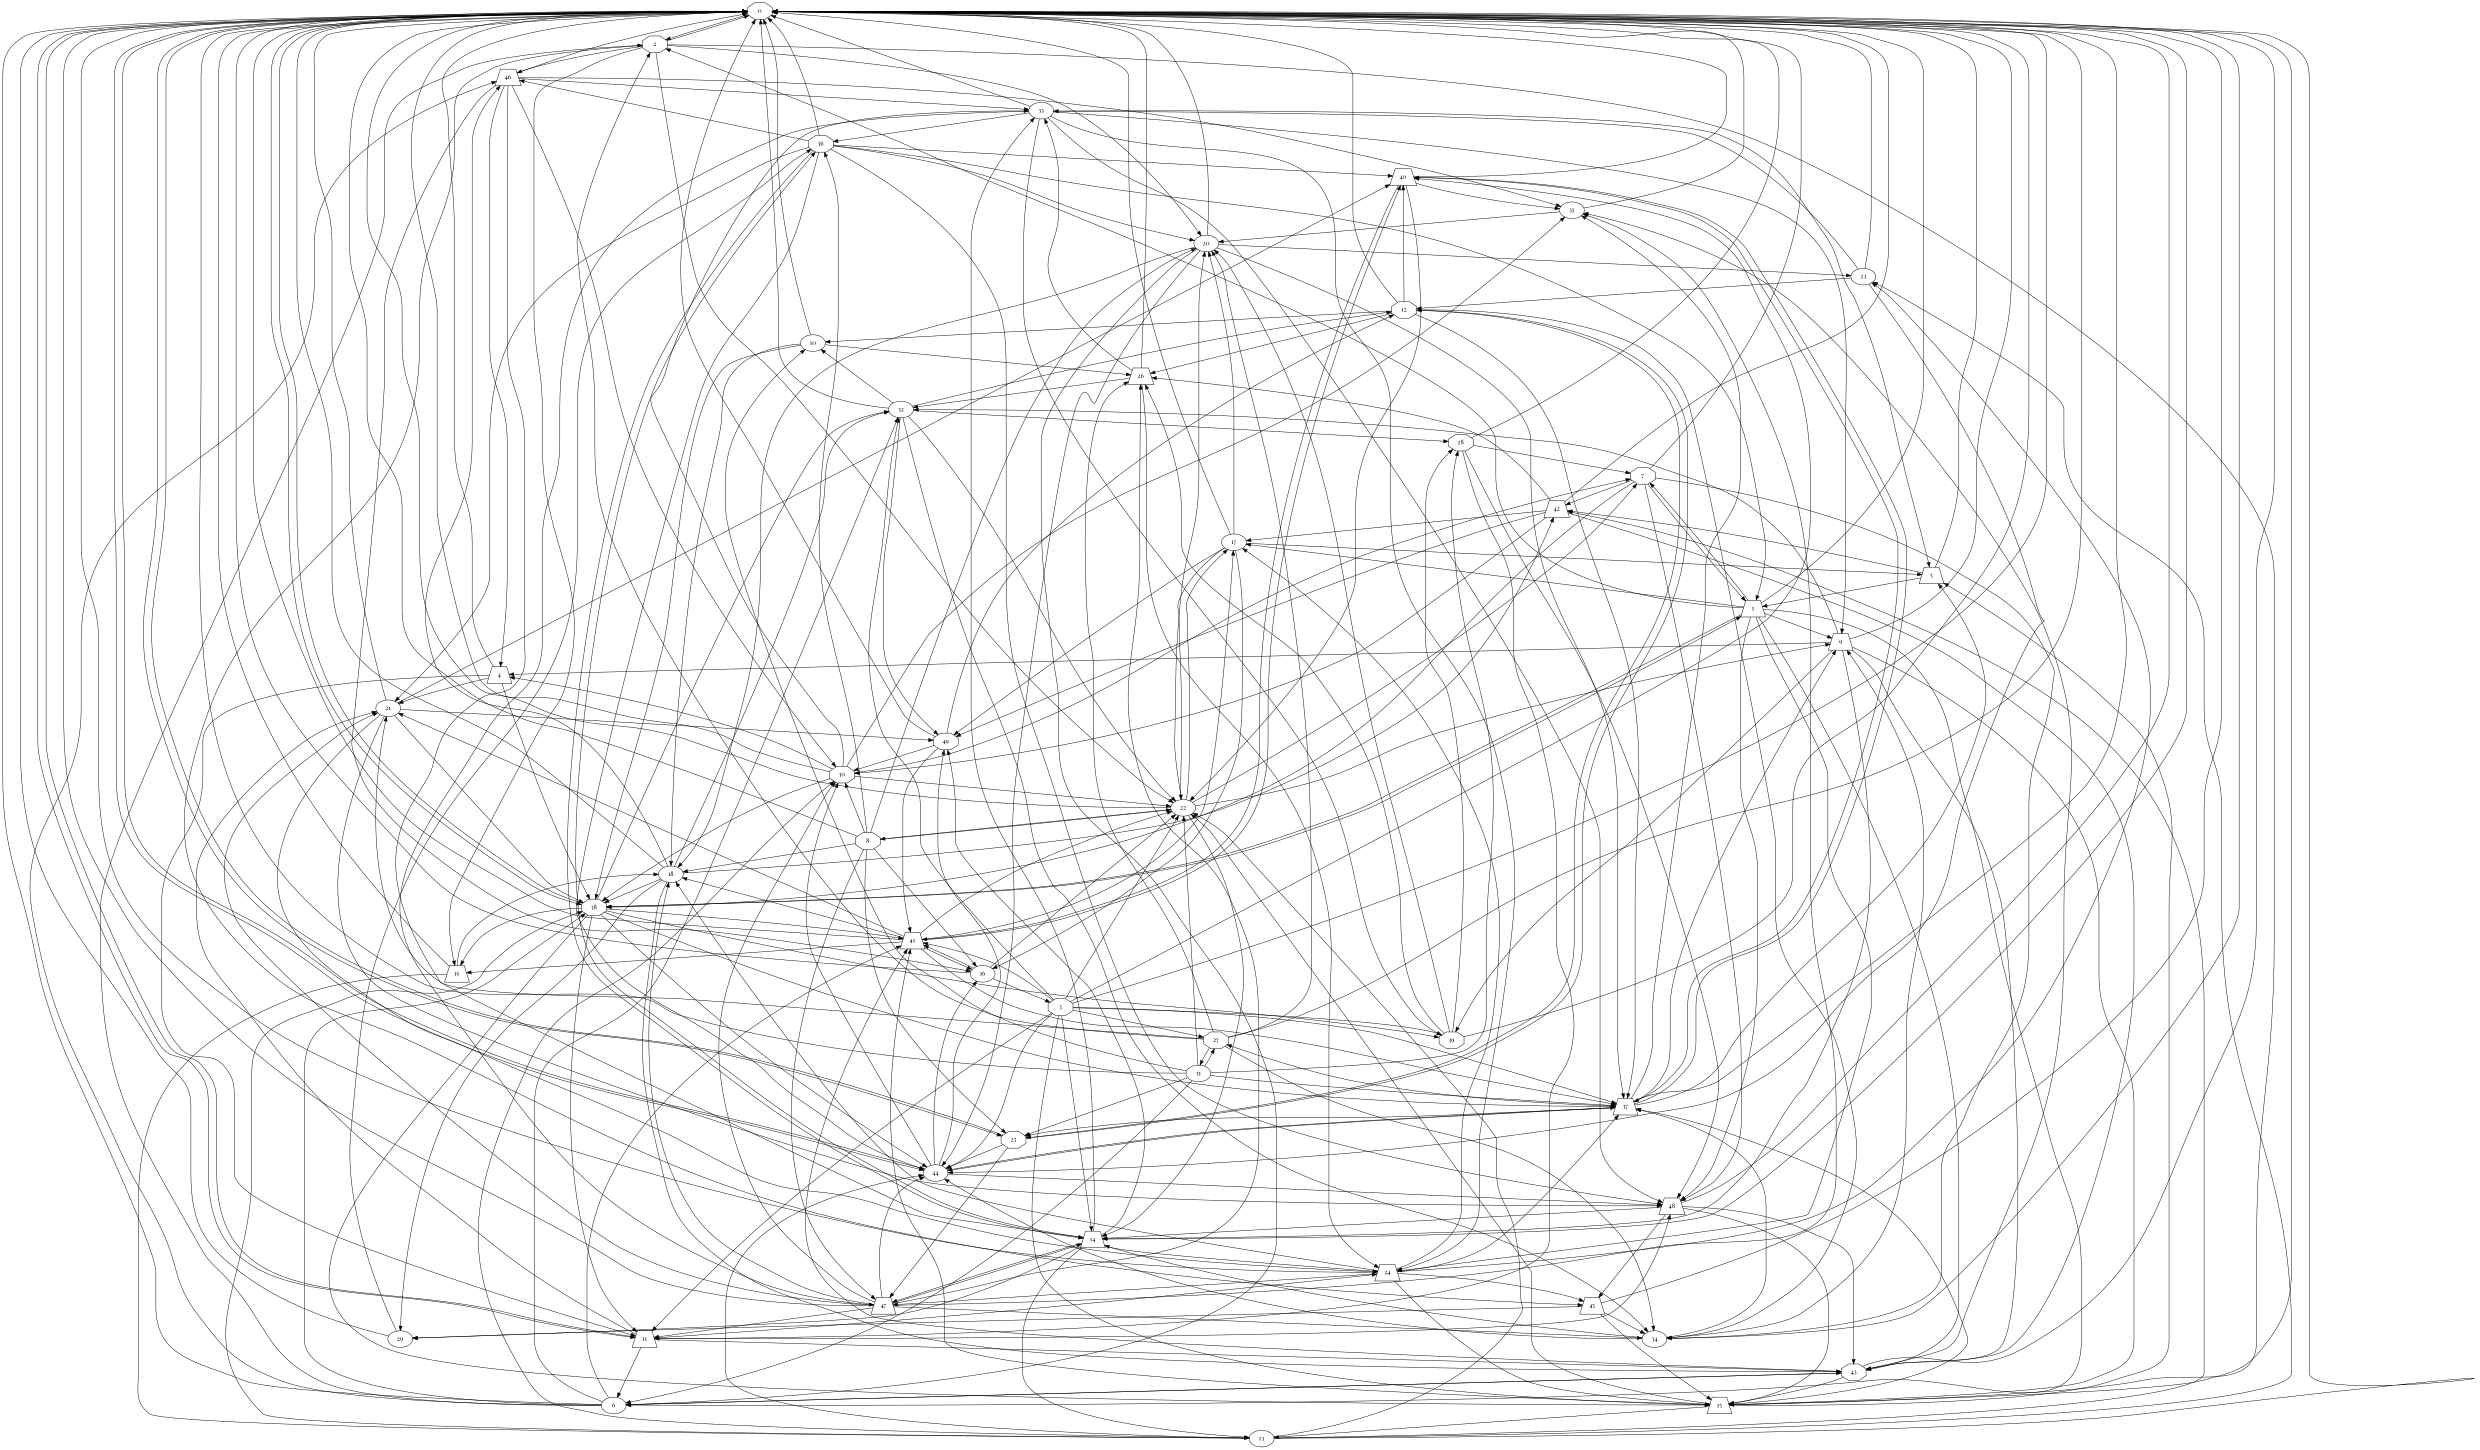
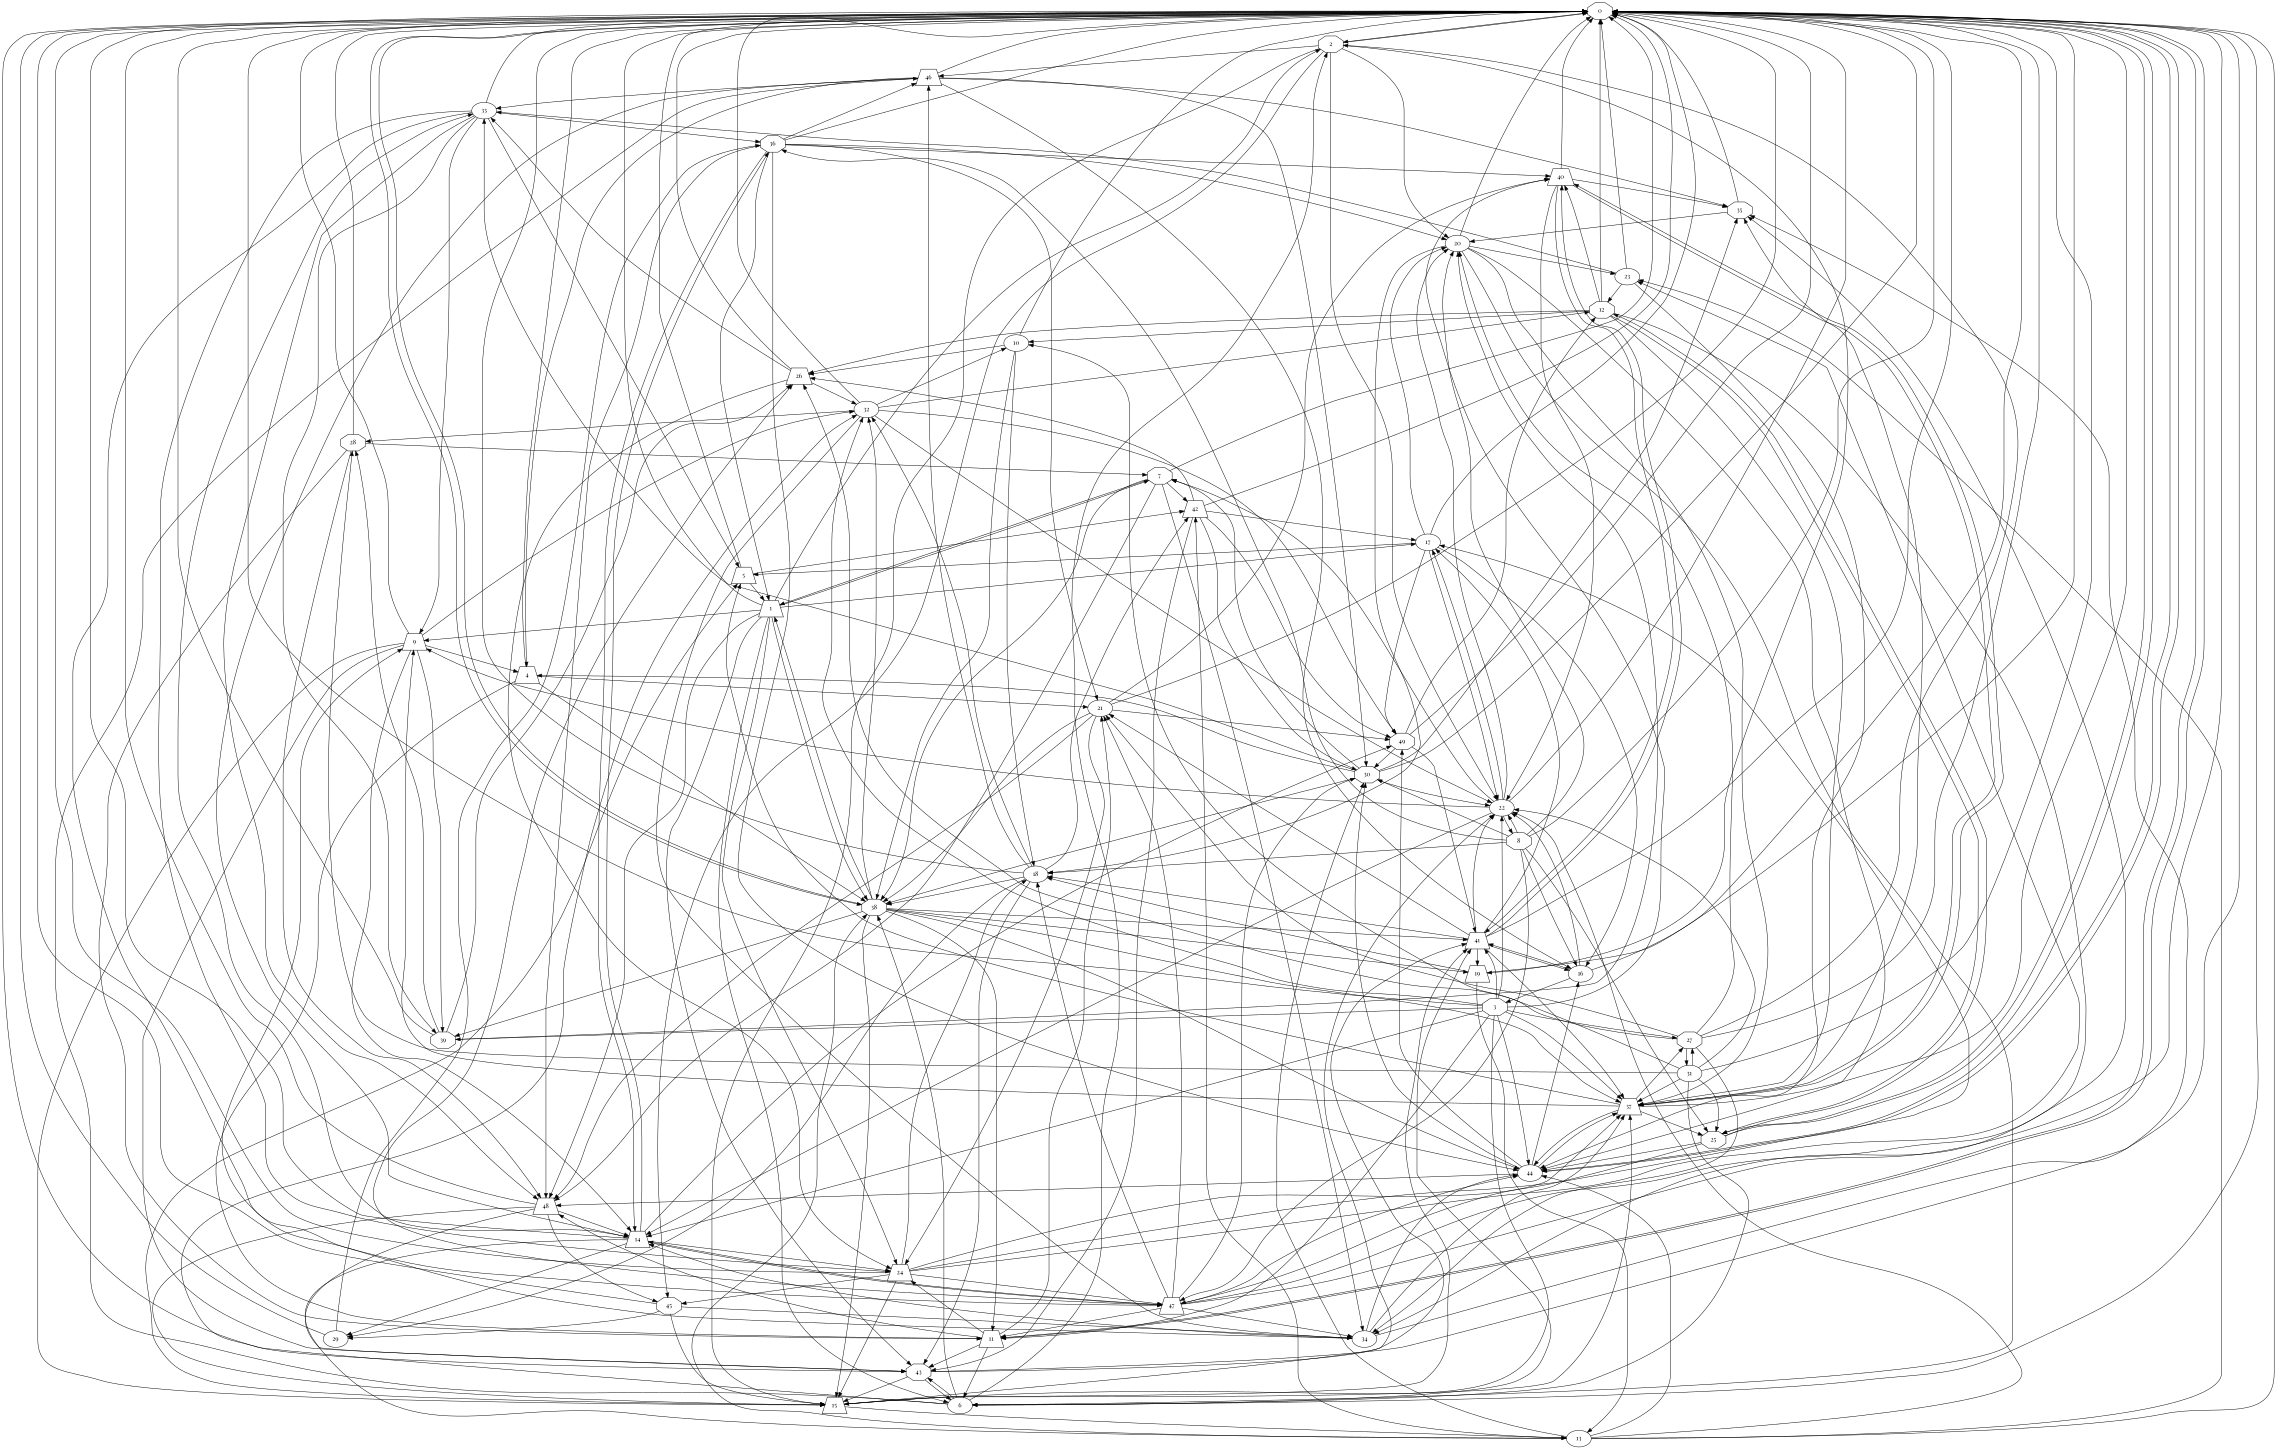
node "35": shape ellipse -> octagon
edge "15" -> "0": removed
node "45": shape trapezium -> octagon
